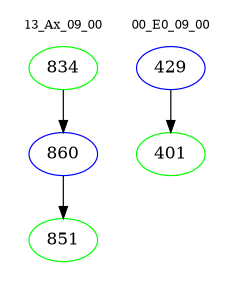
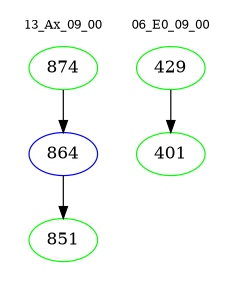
cluster "00_E0_09_00": label "00_E0_09_00" -> "06_E0_09_00"
node "834": label "834" -> "874"
node "429": color blue -> green
node "860": label "860" -> "864"
